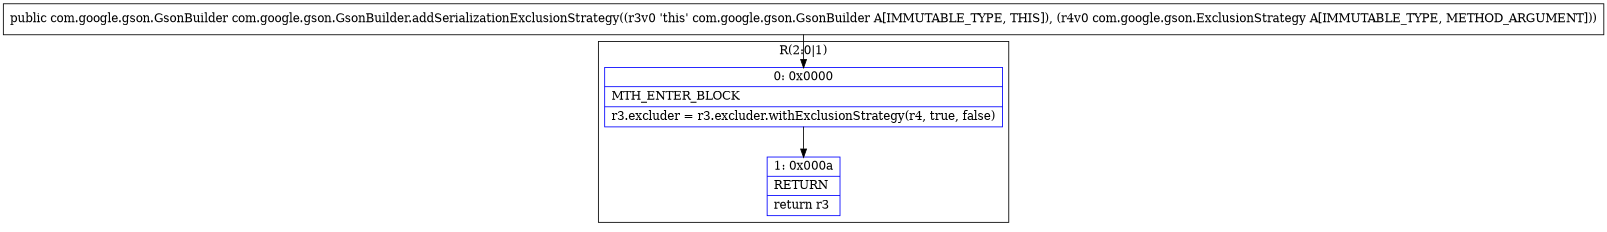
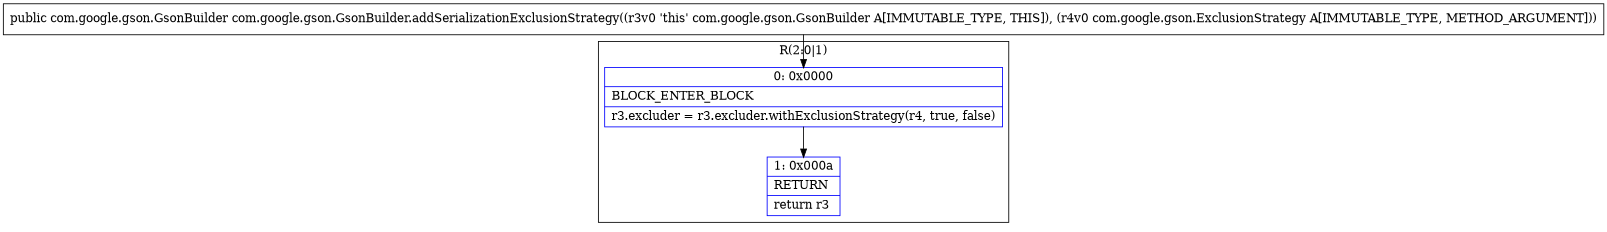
node "0: 0x0000": text "MTH_ENTER_BLOCK" -> "BLOCK_ENTER_BLOCK"
